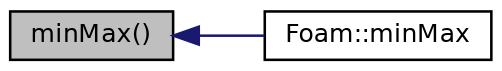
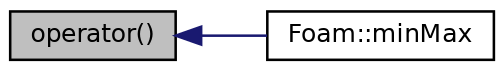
node "minMax()": label "minMax()" -> "operator()"
